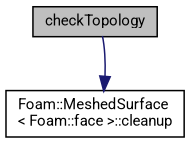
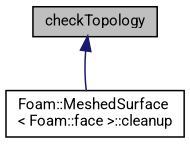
edge "checkTopology" -> "Foam::MeshedSurface < Foam::face >::cleanup": reversed
